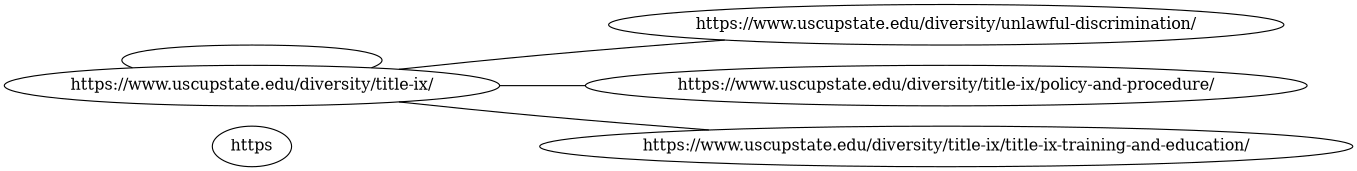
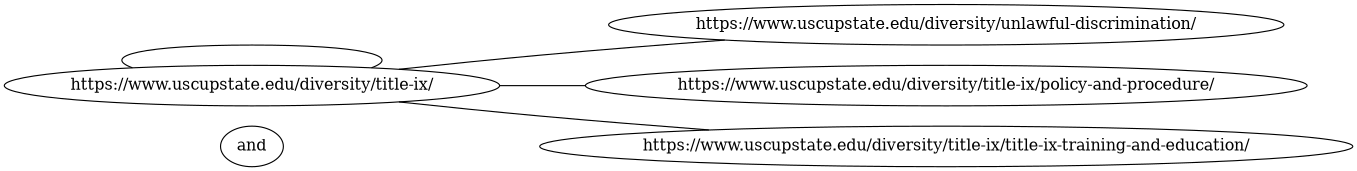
node "https": label "https" -> "and"
